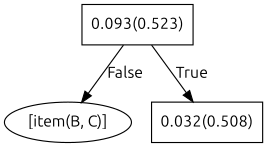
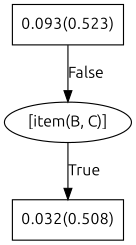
edge "0.093(0.523)" -> "0.032(0.508)": now "[item(B, C)]" -> "0.032(0.508)"
